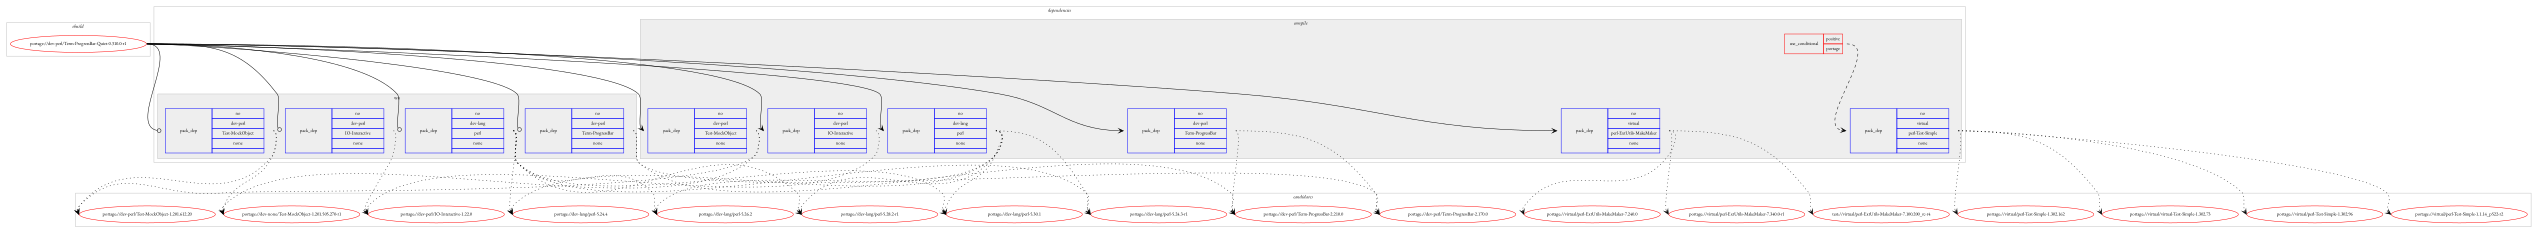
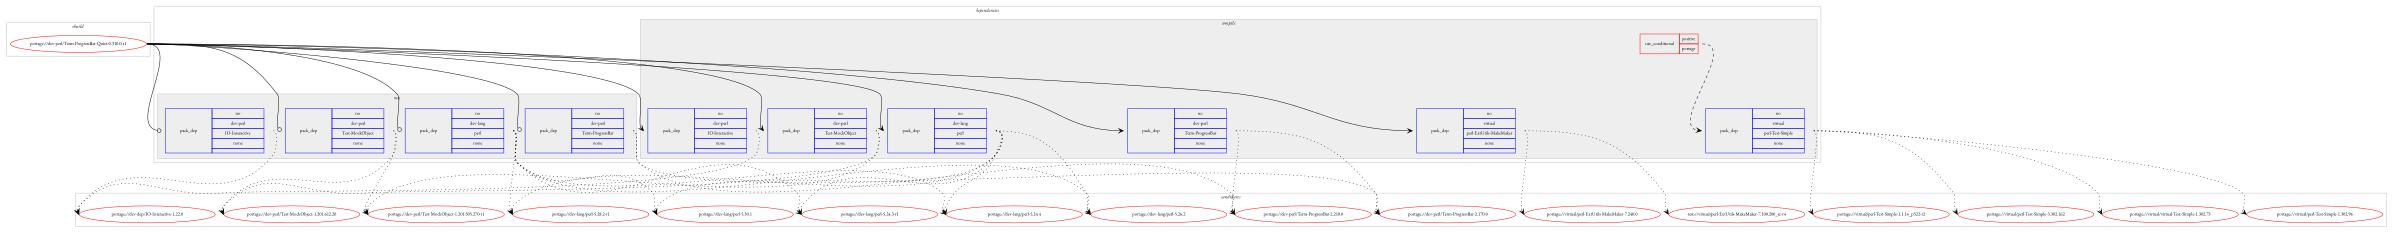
node "portage://dev-none/Test-MockObject-1.201.505.270-r1": label "portage://dev-none/Test-MockObject-1.201.505.270-r1" -> "portage://dev-perl/Test-MockObject-1.201.505.270-r1"
node "portage://dev-perl/IO-Interactive-1.22.0": label "portage://dev-perl/IO-Interactive-1.22.0" -> "portage://dev-dep/IO-Interactive-1.22.0"
node "portage://virtual/perl-ExtUtils-MakeMaker-7.340.0-r1": removed
node "portage://virtual/perl-Test-Simple-1.302.162": label "portage://virtual/perl-Test-Simple-1.302.162" -> "portage://virtual/perl-Test-Simple-3.302.162"
